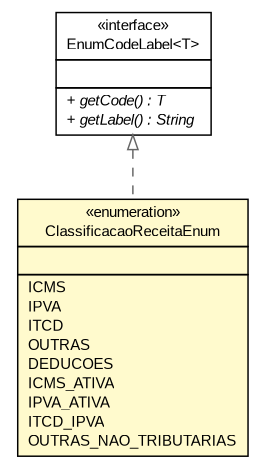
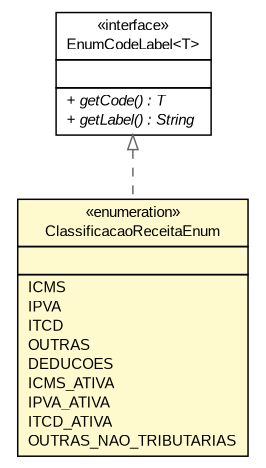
node "ClassificacaoReceitaEnum": text "ITCD_IPVA" -> "ITCD_ATIVA"
